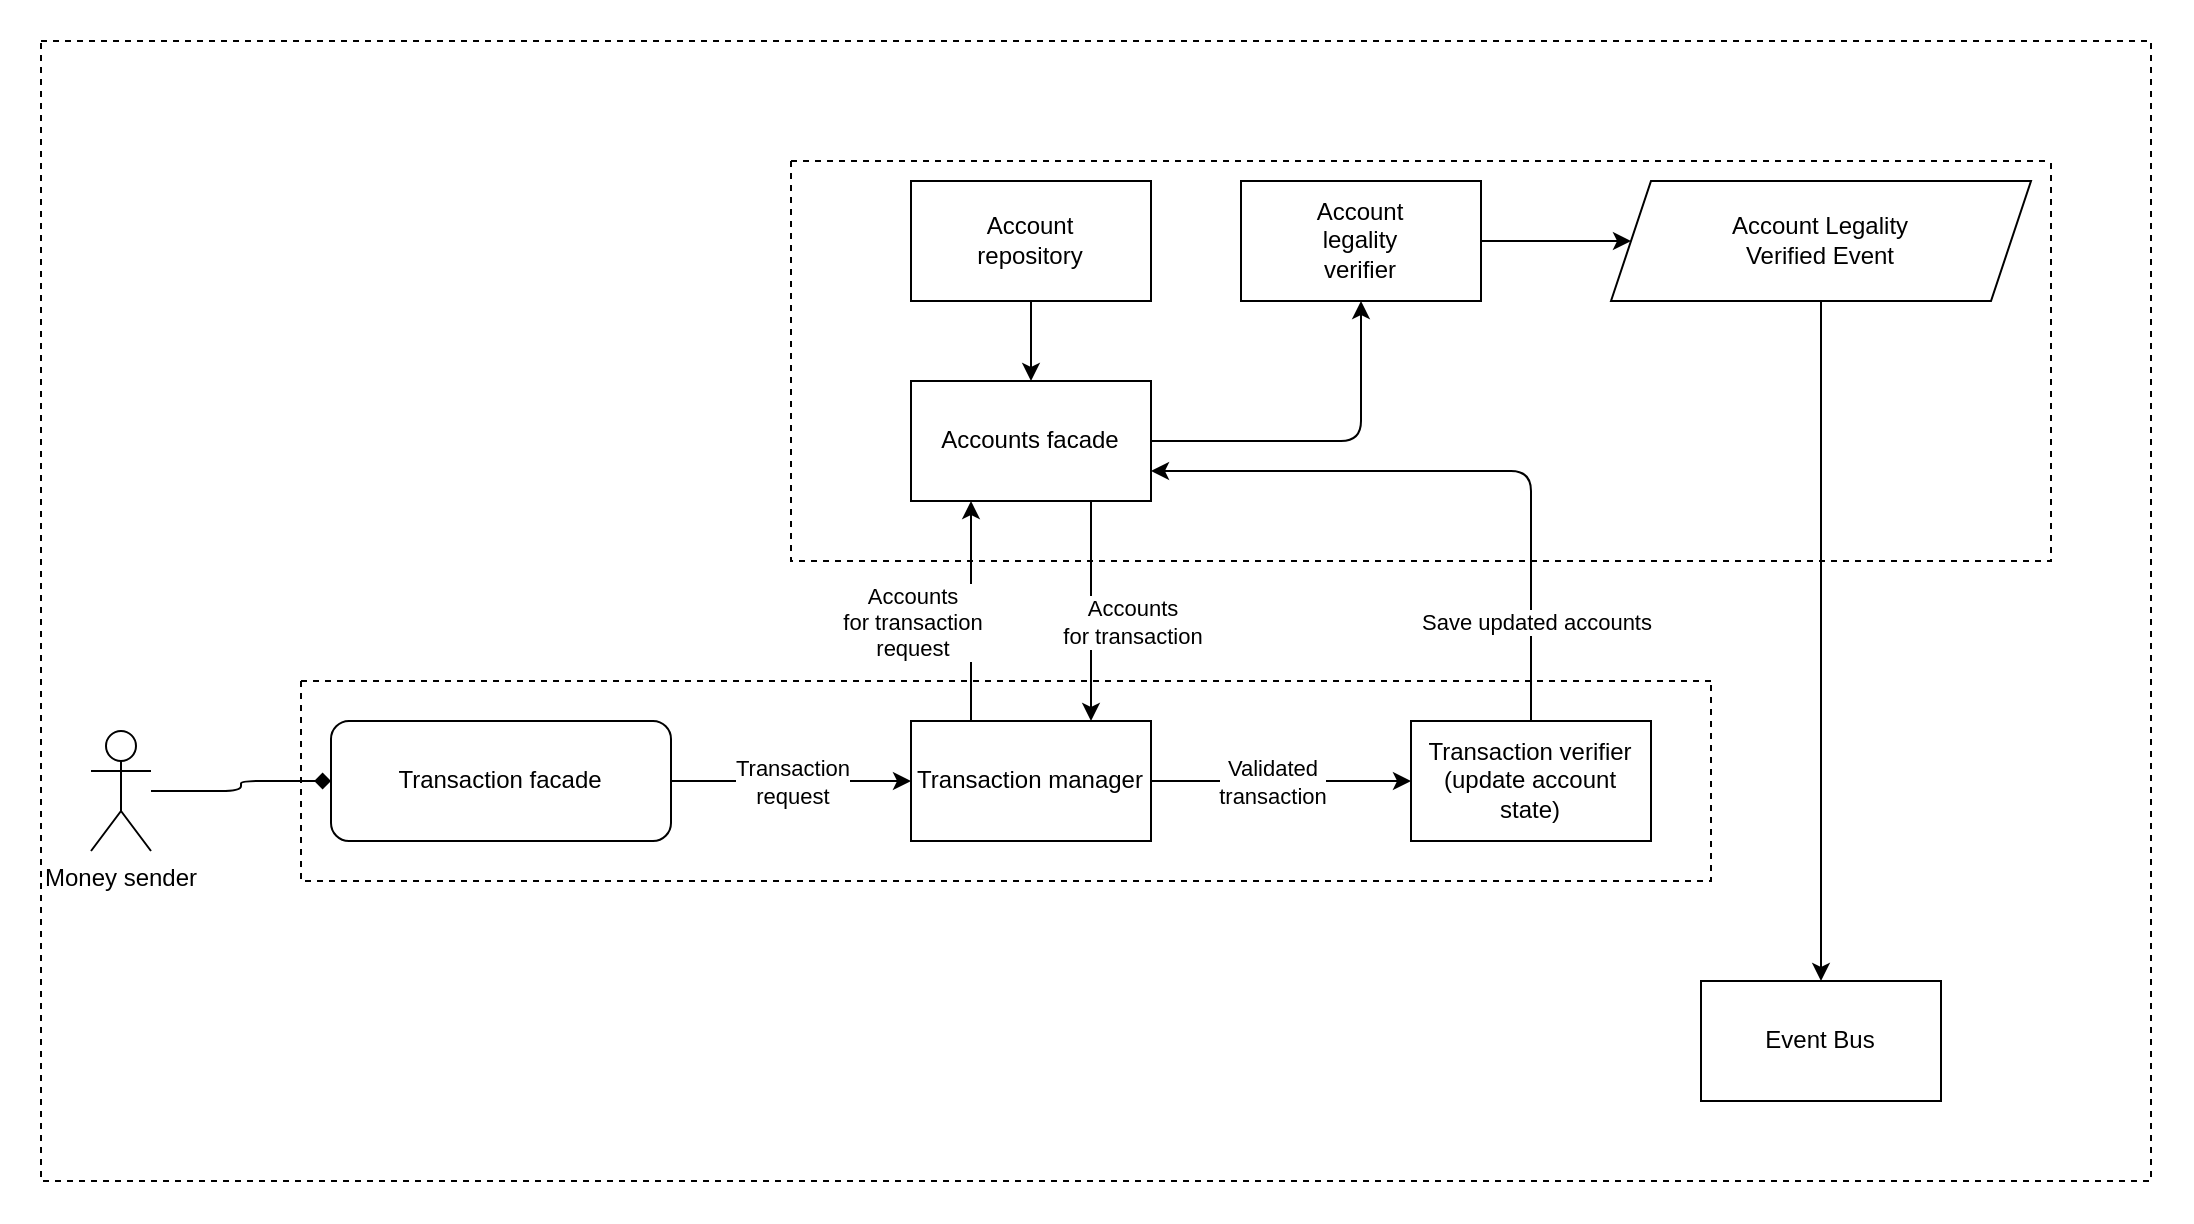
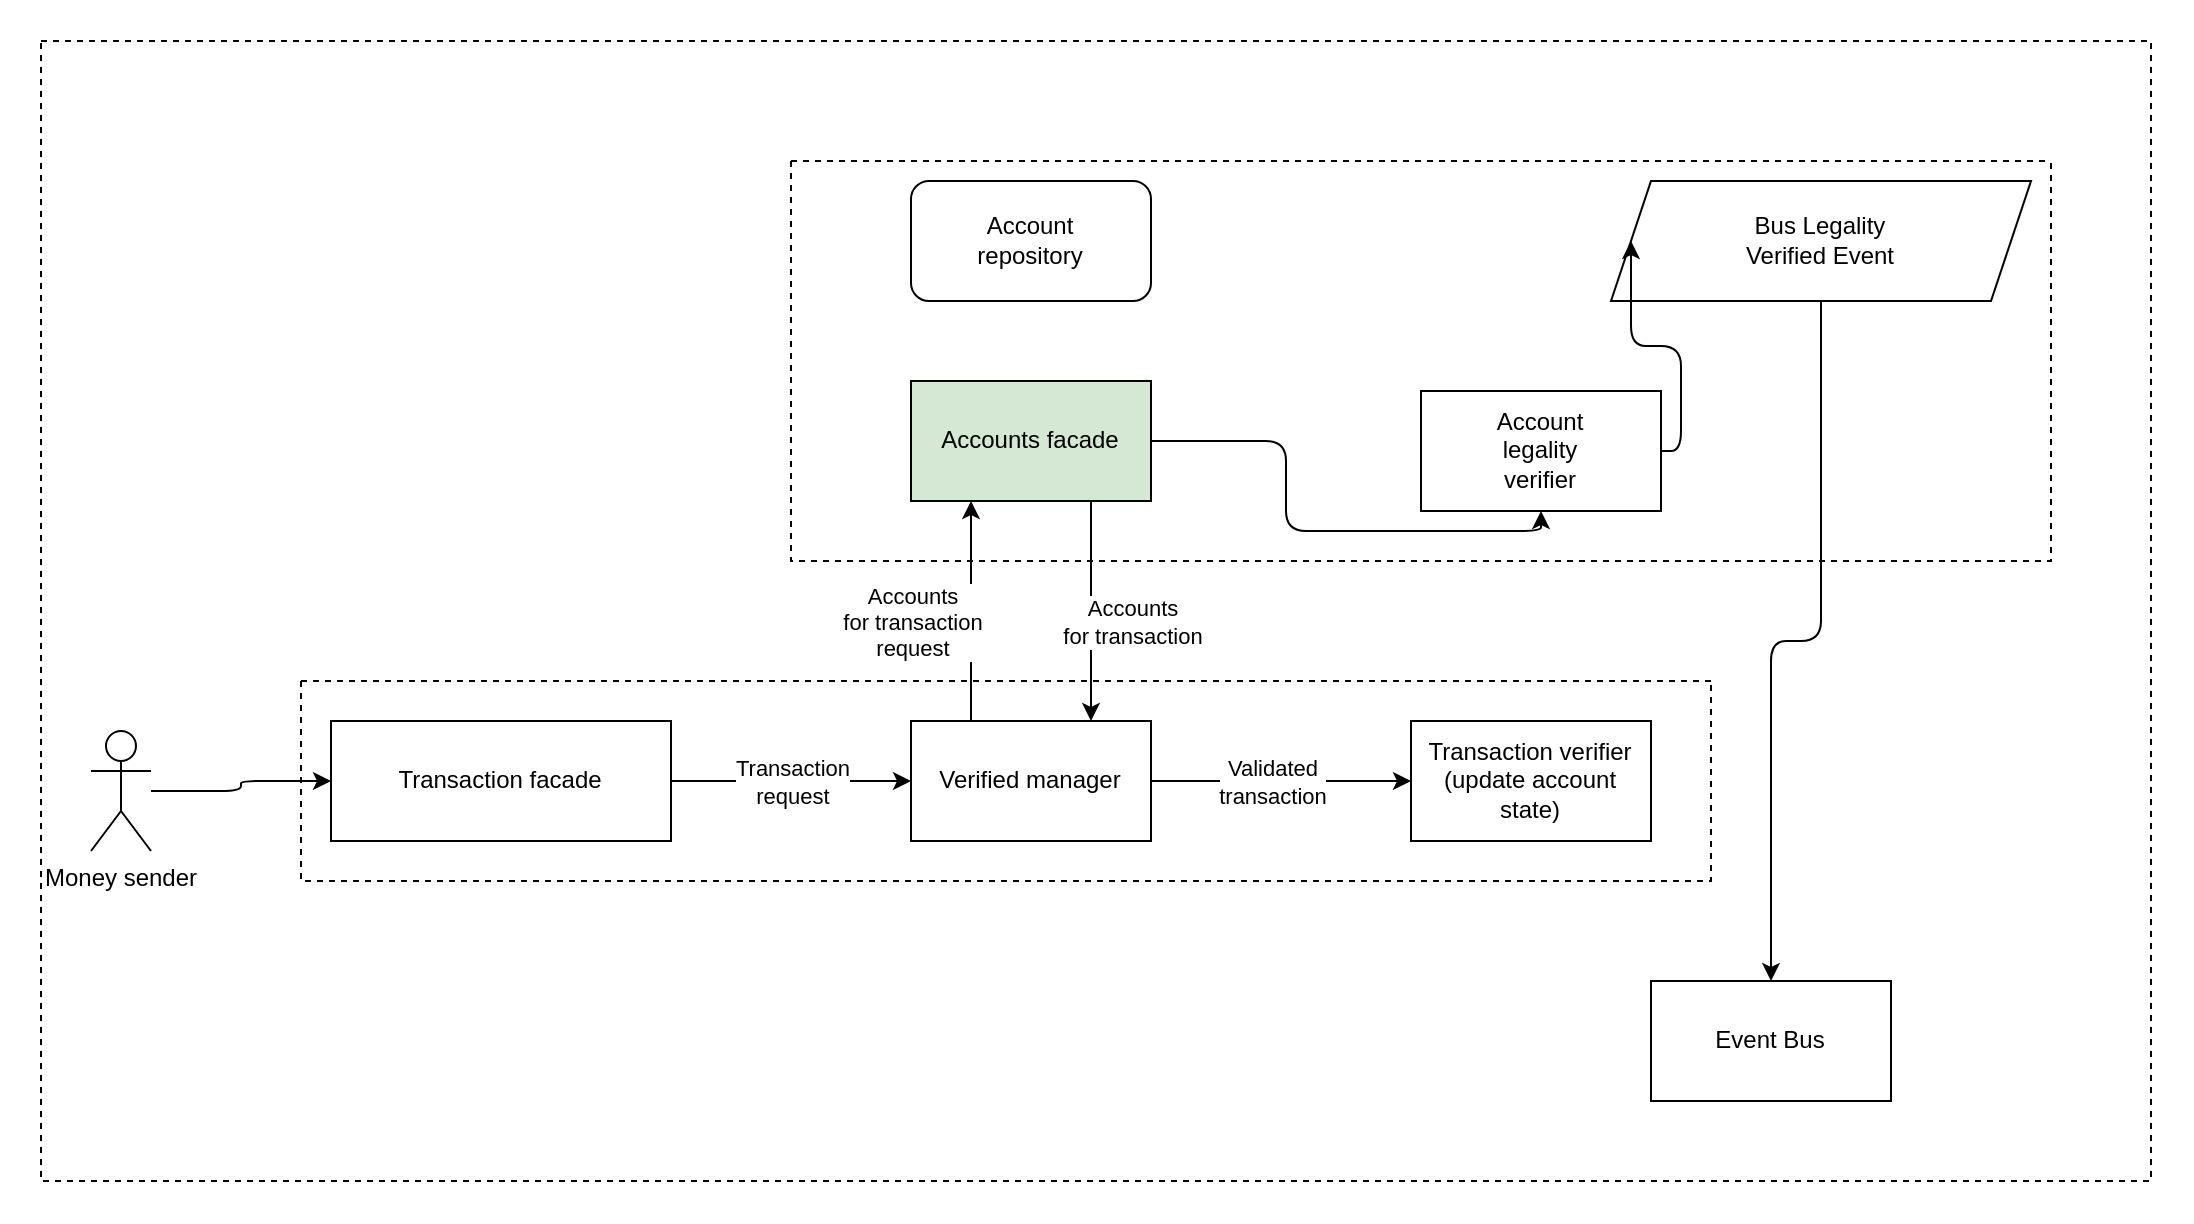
node "Account repository": shape rectangle -> rounded rectangle
node "Account legality verifier": moved (1361, 241) -> (1541, 451)
node "Account Legality Verified Event": label "Account Legality Verified Event" -> "Bus Legality Verified Event"
edge "Account repository" -> "Accounts facade": removed
node "Accounts facade": fillcolor #ffffff -> #d5e8d4
edge "Transaction verifier (update account state)" -> "Accounts facade": removed, label "Save updated accounts"
edge "Money sender" -> "Transaction facade": arrowhead diamond -> classic
node "Transaction facade": shape rounded rectangle -> rectangle
node "Transaction manager": label "Transaction manager" -> "Verified manager"
node "Event Bus": moved (1821, 1041) -> (1771, 1041)
